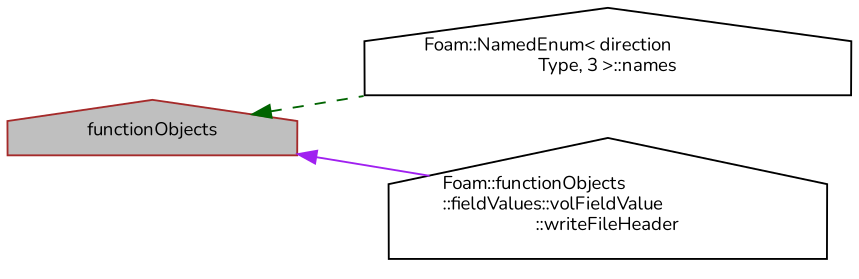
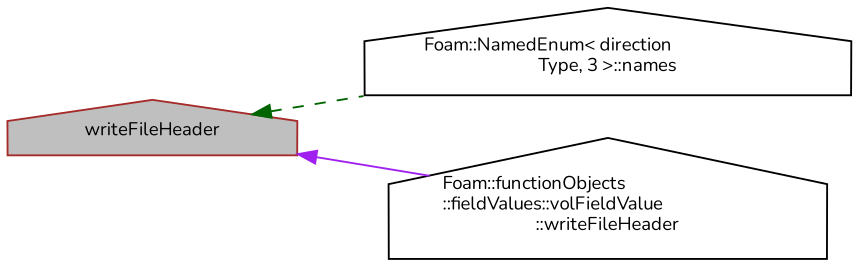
node "functionObjects": label "functionObjects" -> "writeFileHeader"
